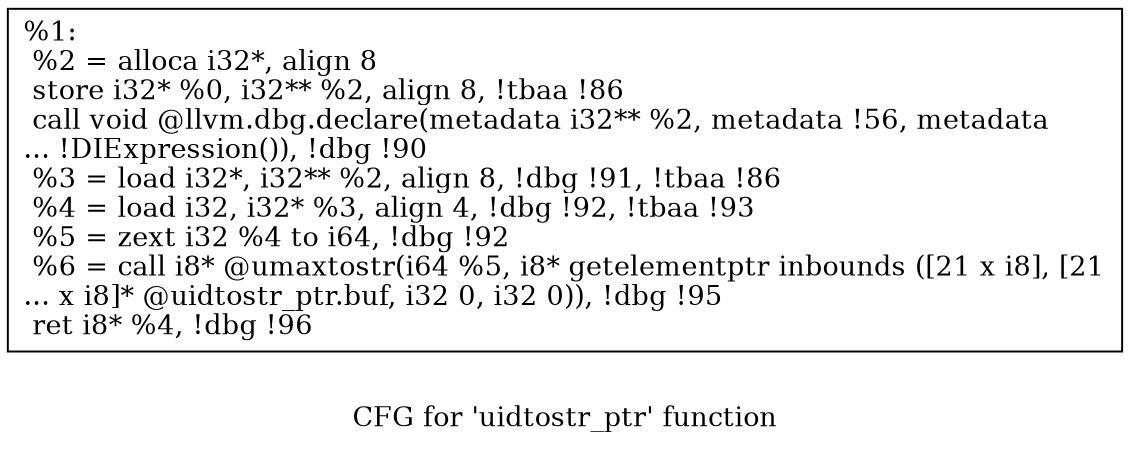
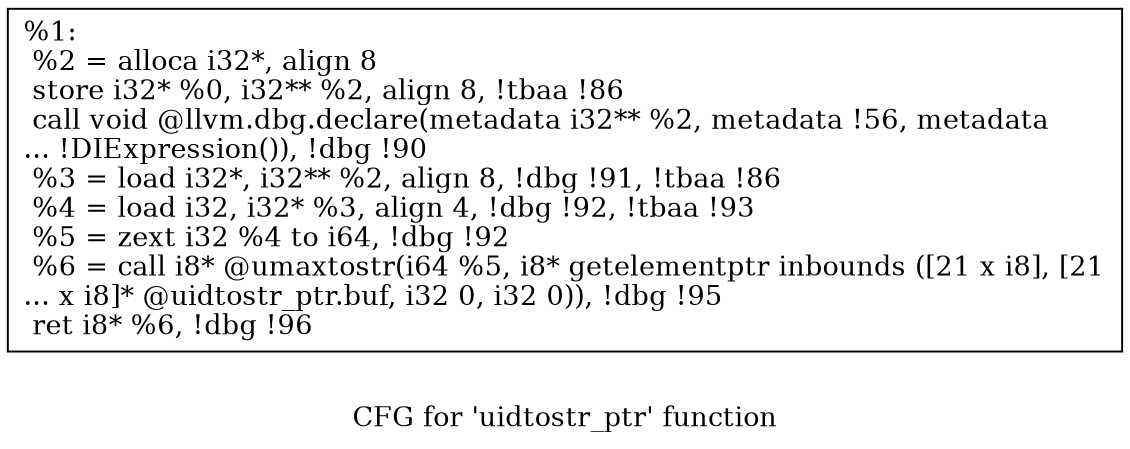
node "%1:": text "ret i8* %4, !dbg !96" -> "ret i8* %6, !dbg !96"
